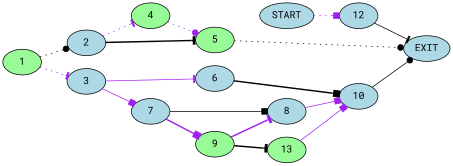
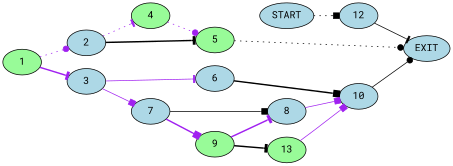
edge "START" -> "12": color purple -> black
edge "1" -> "2": color black -> purple
edge "1" -> "3": style dotted -> bold
